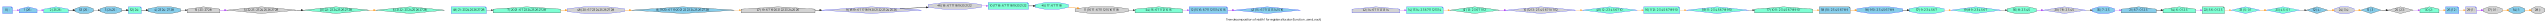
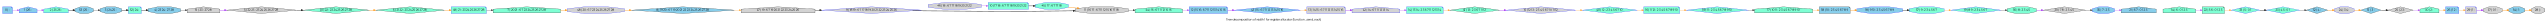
edge "9 | 18 19 : 6 7 17 18 19 20 21 22 23 24 25 26" -> "46 | 18 : 6 7 17 18 19 20 21 22": now "9 | 18 19 : 6 7 17 18 19 20 21 22 23 24 25 26" -> "11 | 16 17 : 6 7 11 12 15 16 17 18"
edge "6 | 21 22 : 23 24 25 26 27 28" -> "49 | 21 : 23 24 25 26 27 28": added
node "13 | 14 15 : 6 7 11 12 13 14 15 16": added
node "20 | 7 8 : 2 3 4 5": color blue -> black
edge "21 | 6 7 : 0 1 2 3" -> "34 | 6 : 0 1 2 3": removed
edge "33 | 5 : 0 1" -> "23 | 4 5 : 0 1": color darkorange -> black
